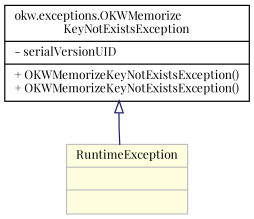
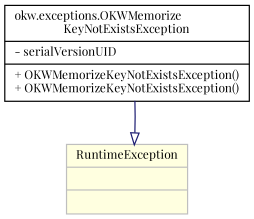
edge "RuntimeException" -> "okw.exceptions.OKWMemorize": reversed
